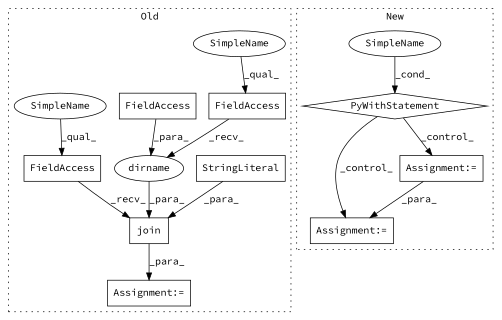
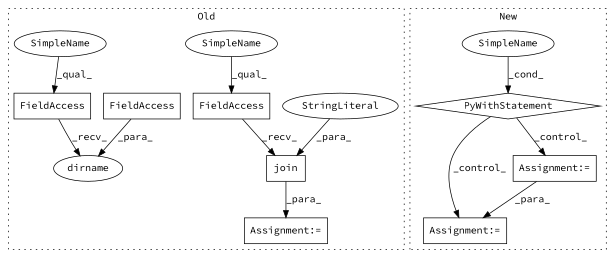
node "StringLiteral": shape box -> ellipse
edge "dirname" -> "join": removed, label "_para_"
